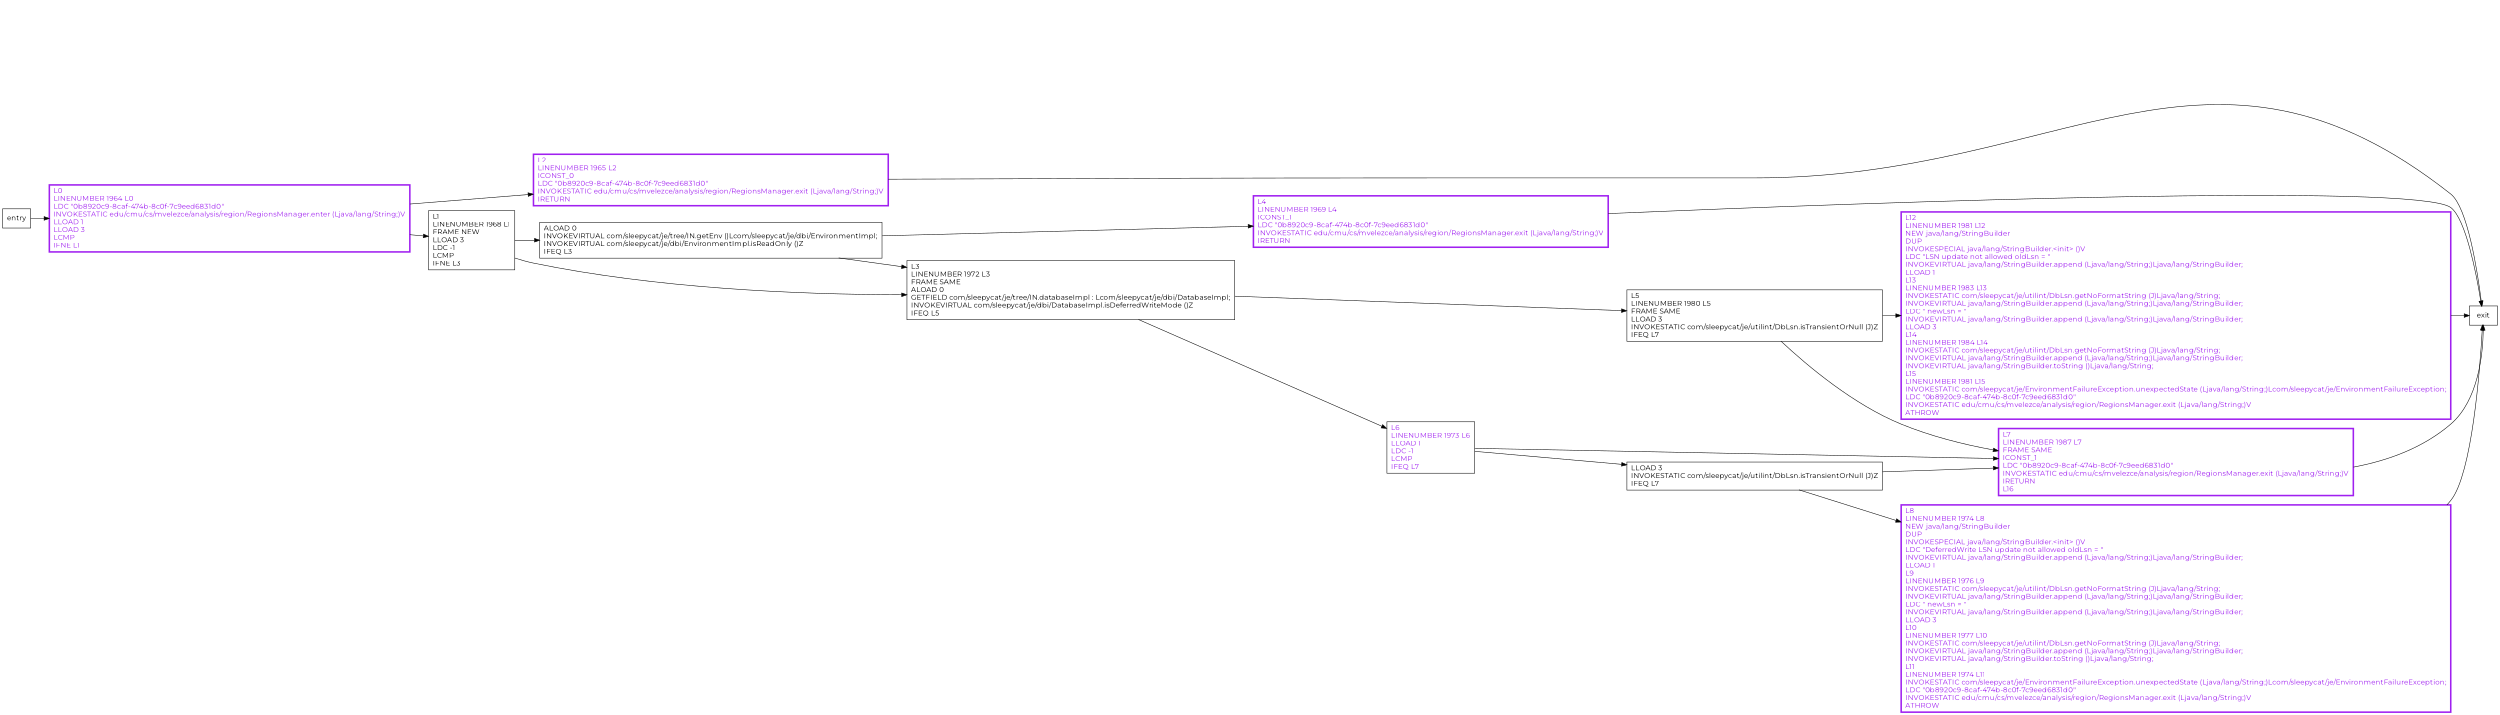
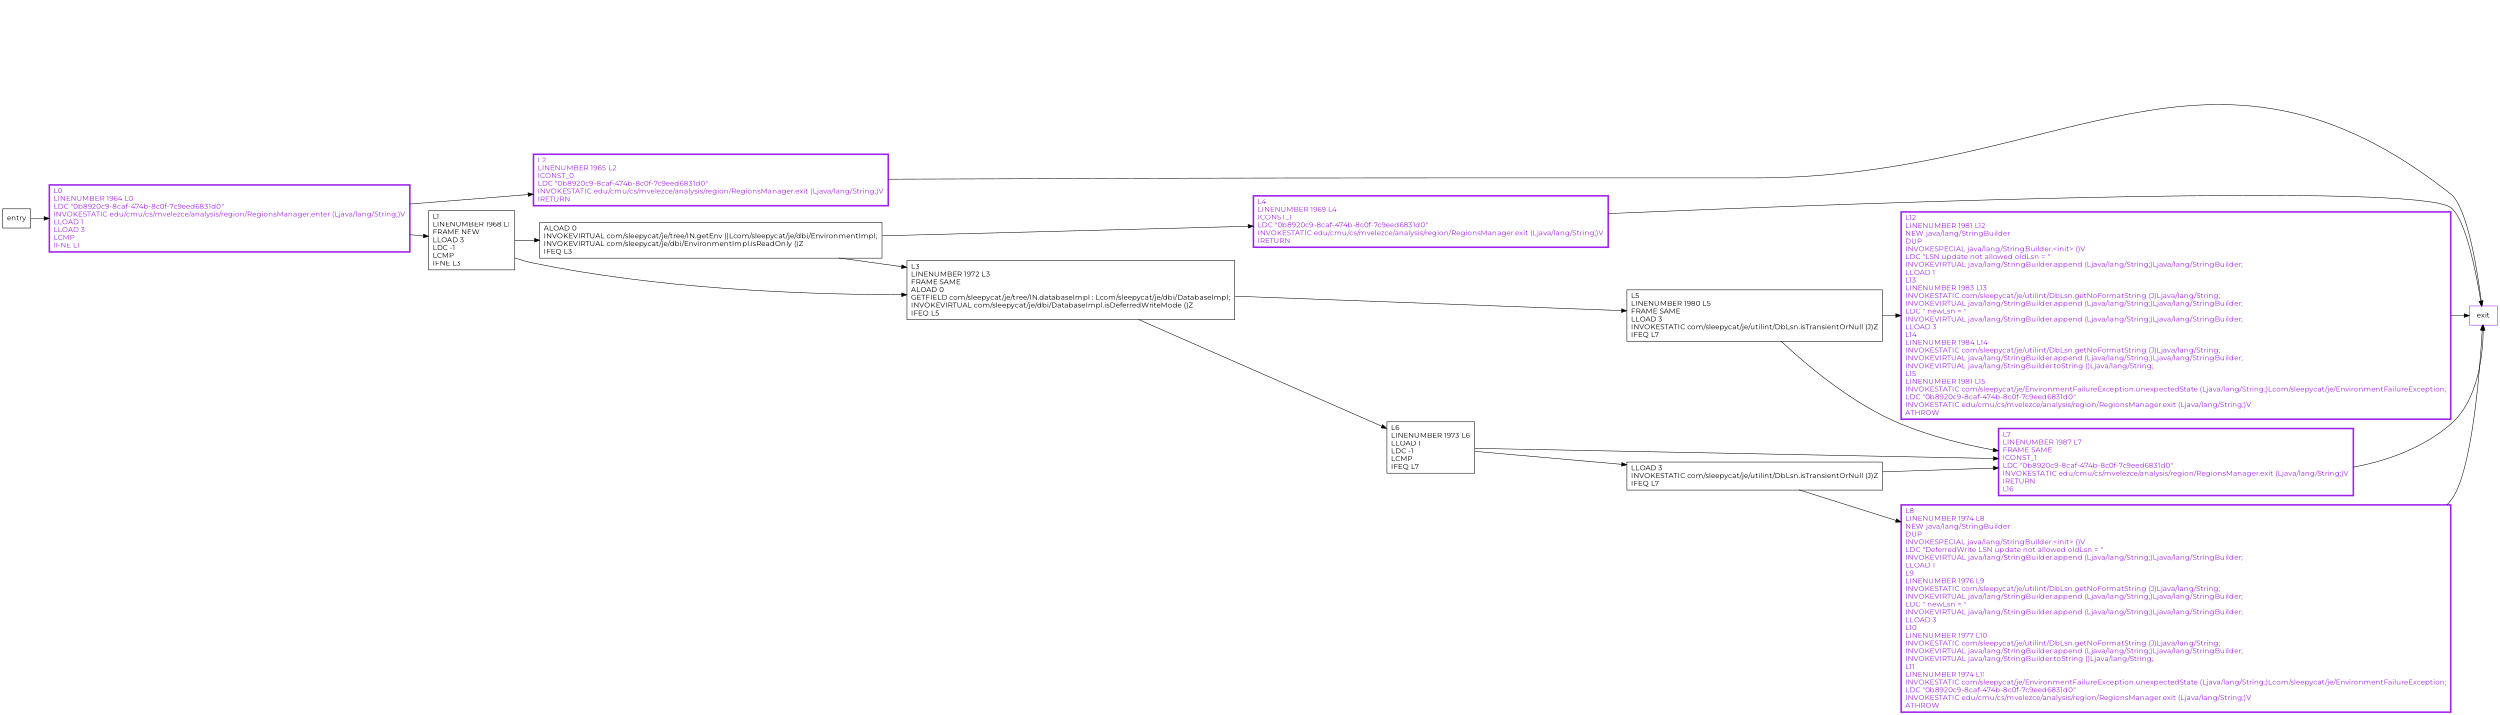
node "exit": color black -> purple
node "L6 LINENUMBER 1973 L6 LLOAD 1 LDC -1 LCMP IFEQ L7": fontcolor purple -> black
